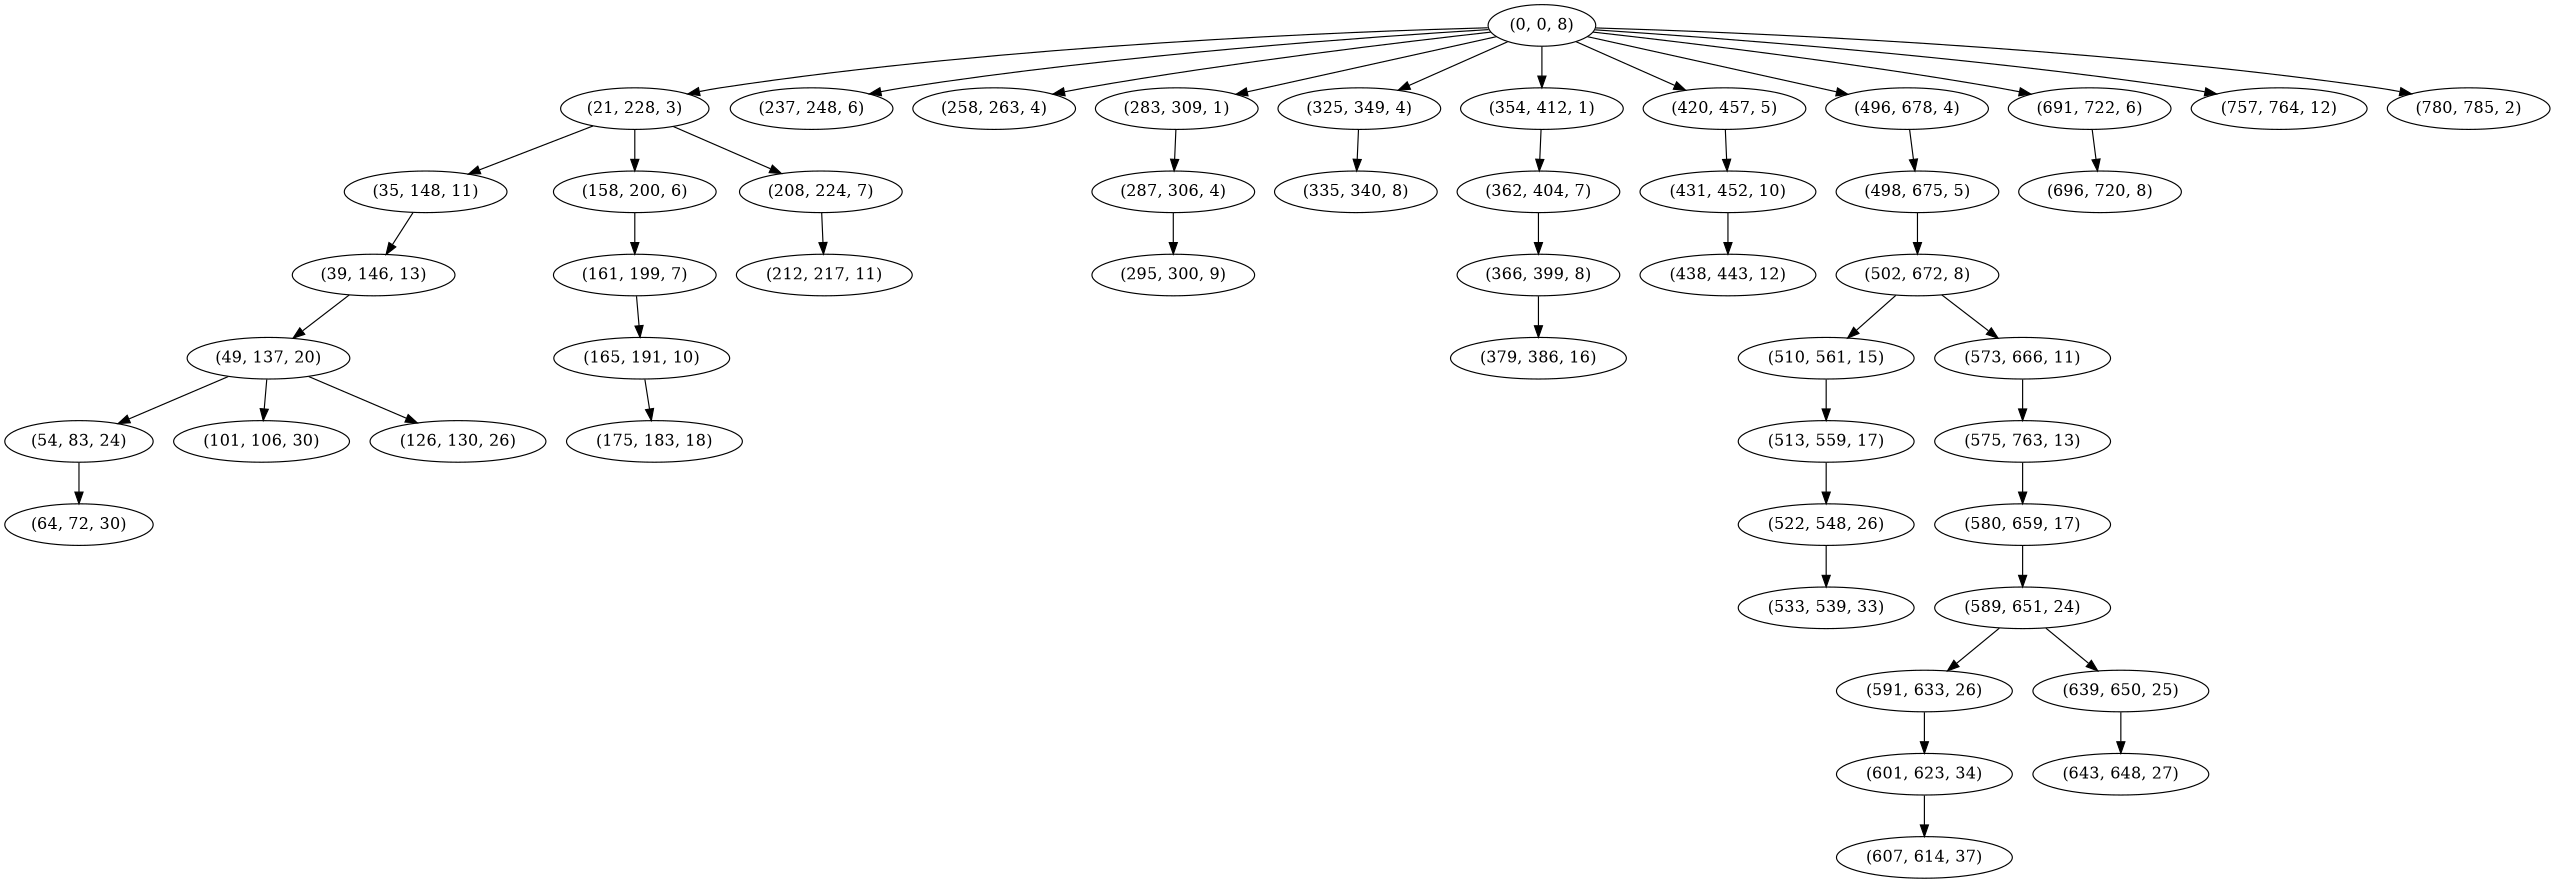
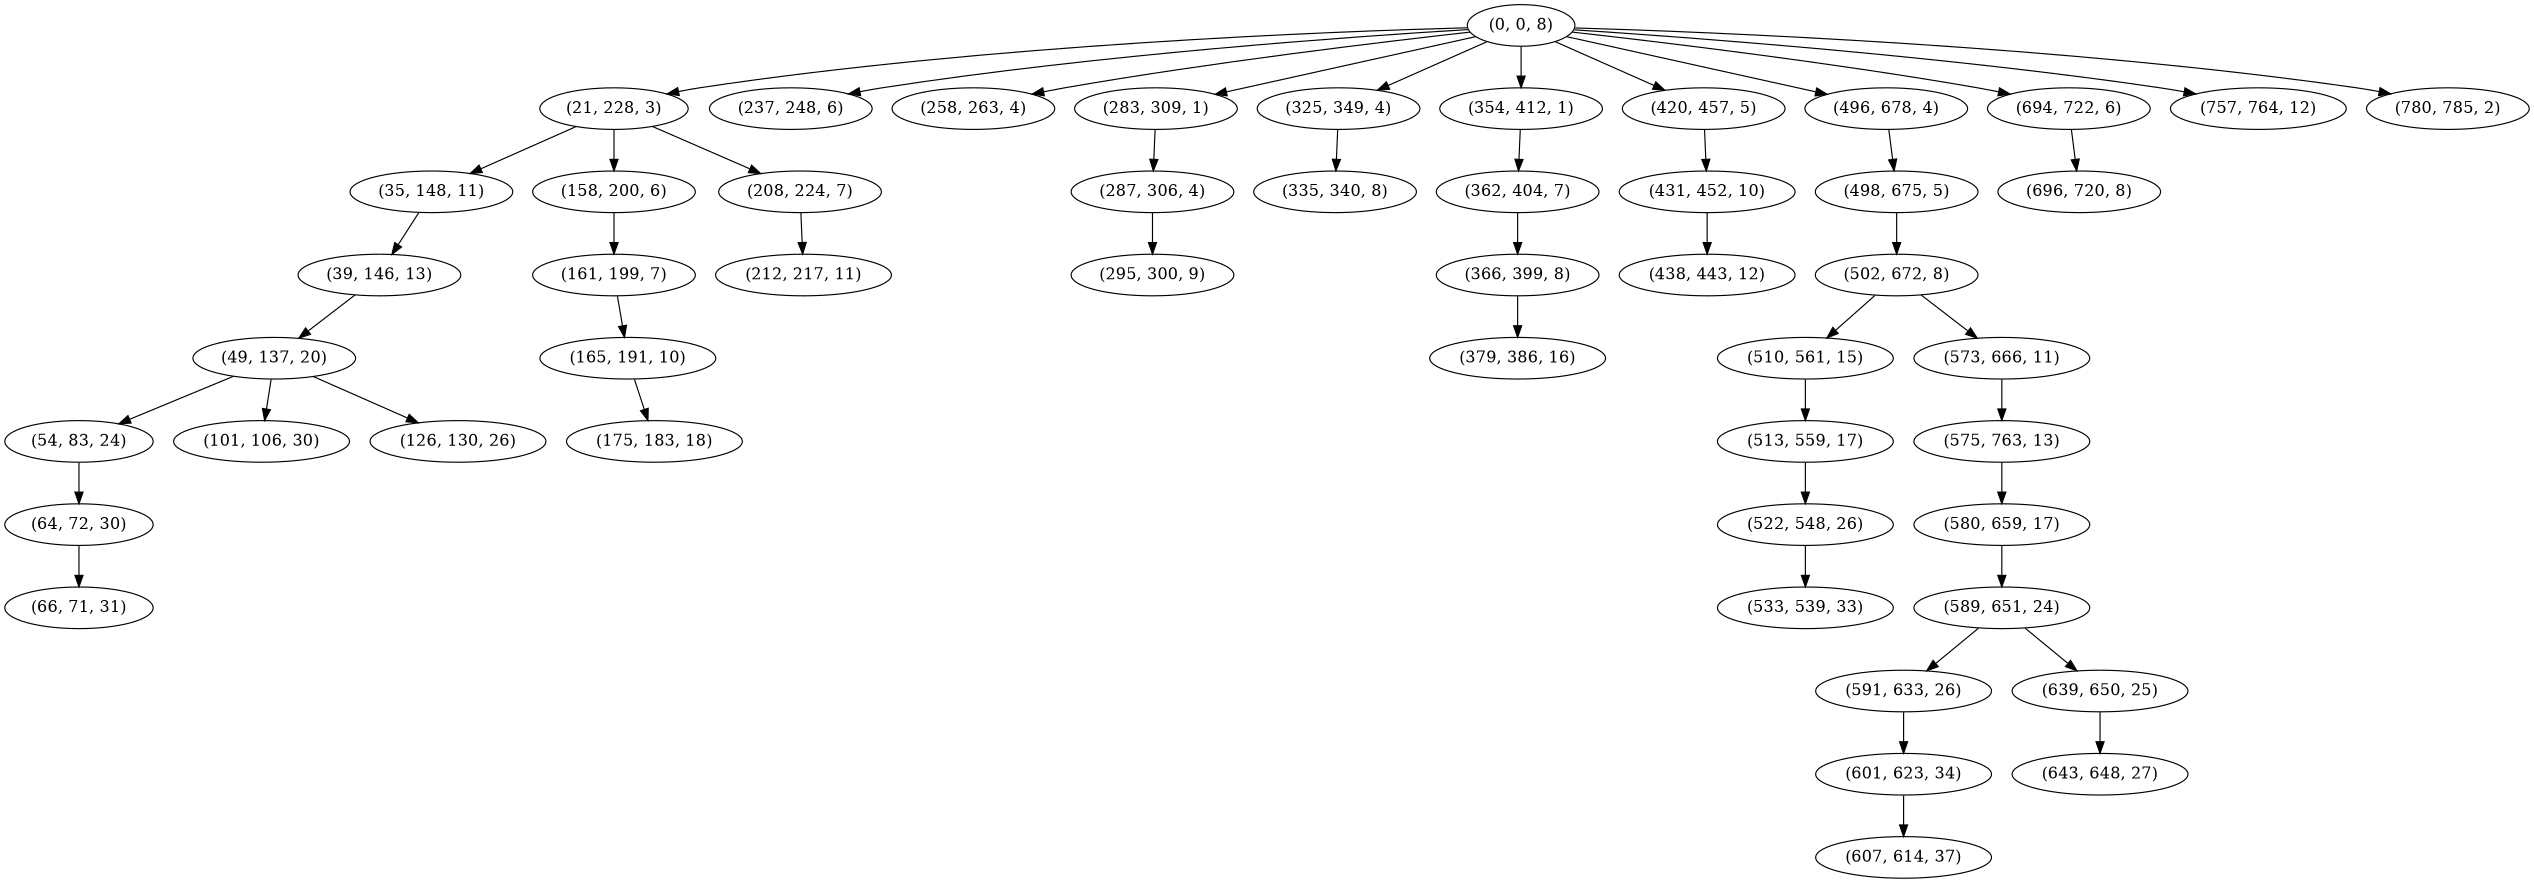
node "(691, 722, 6)": label "(691, 722, 6)" -> "(694, 722, 6)"
node "(66, 71, 31)": added
